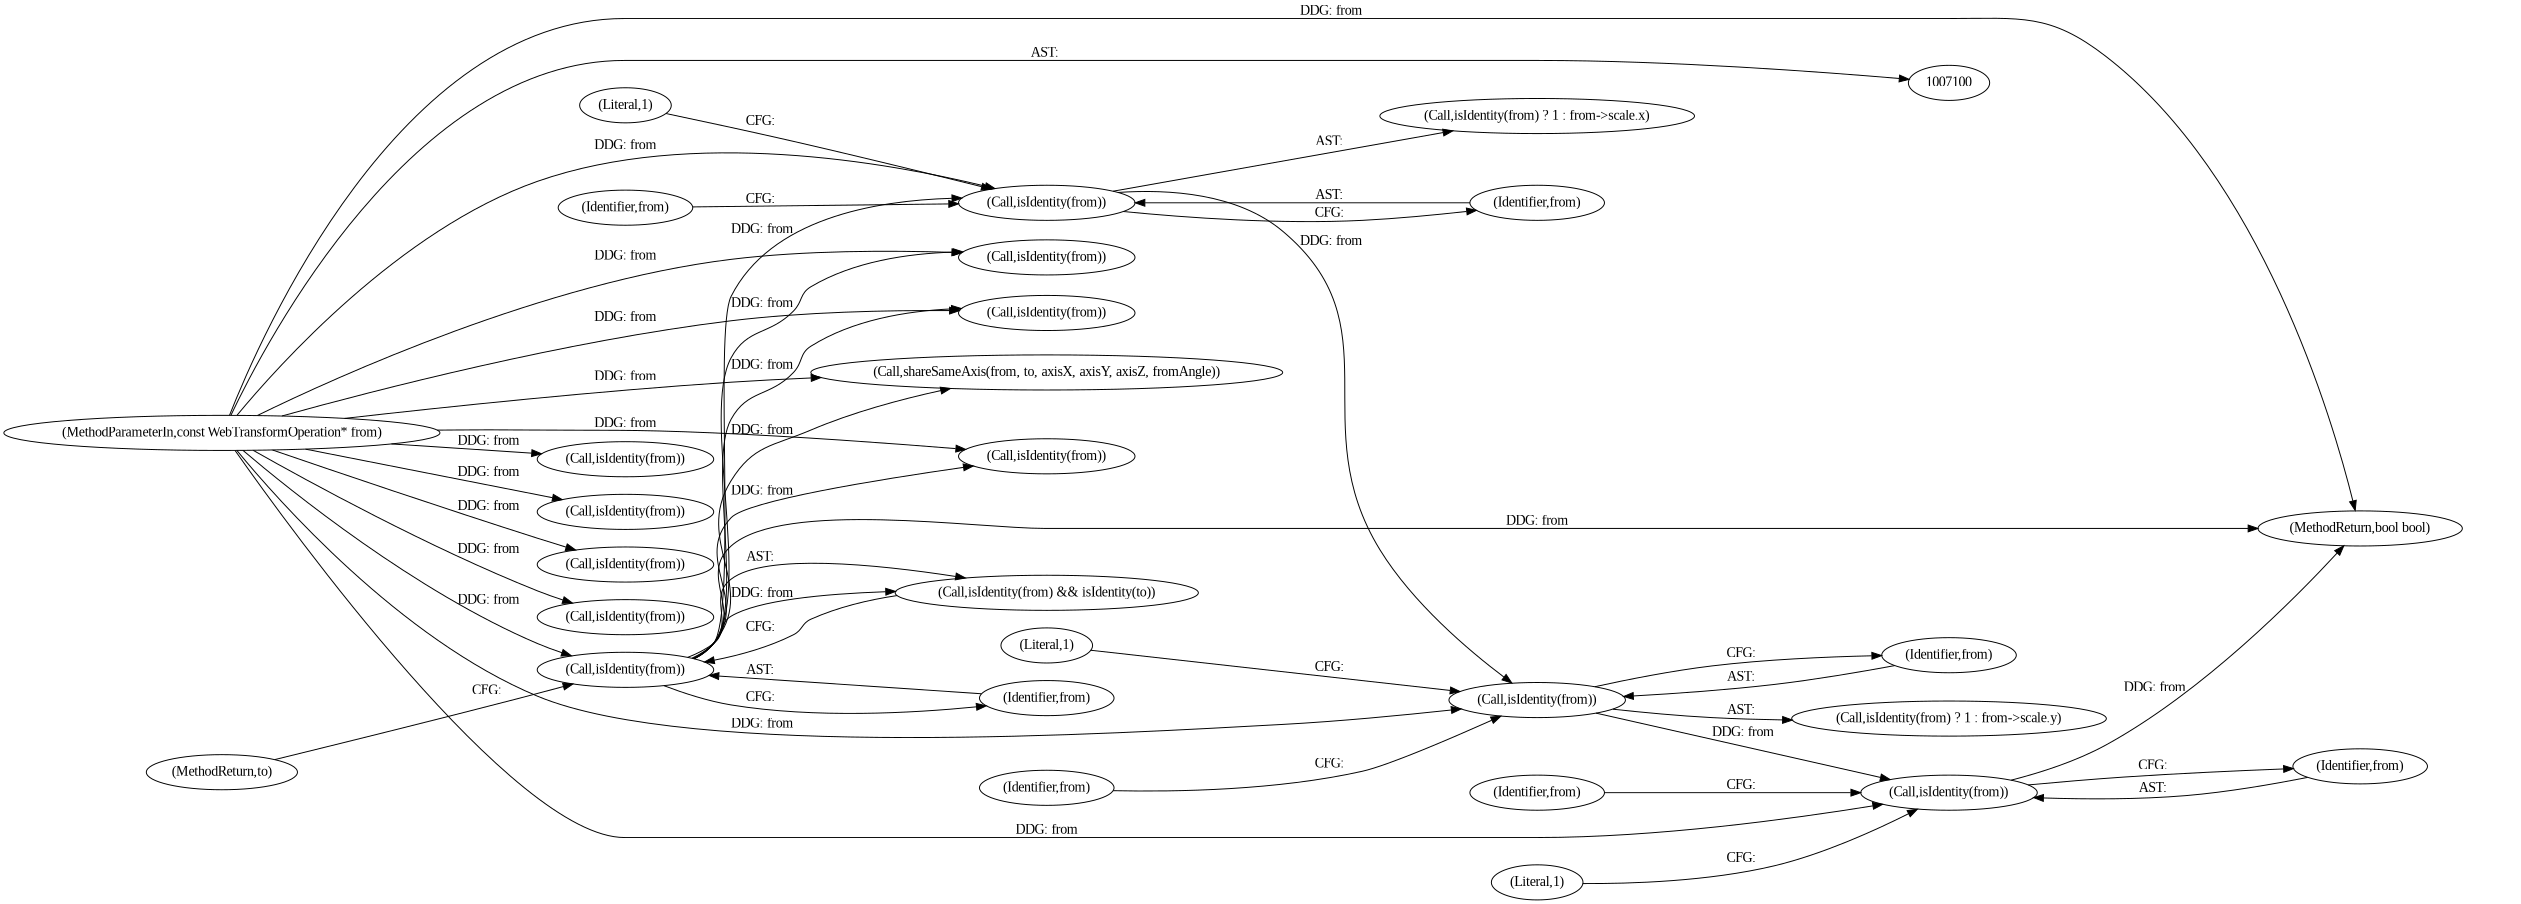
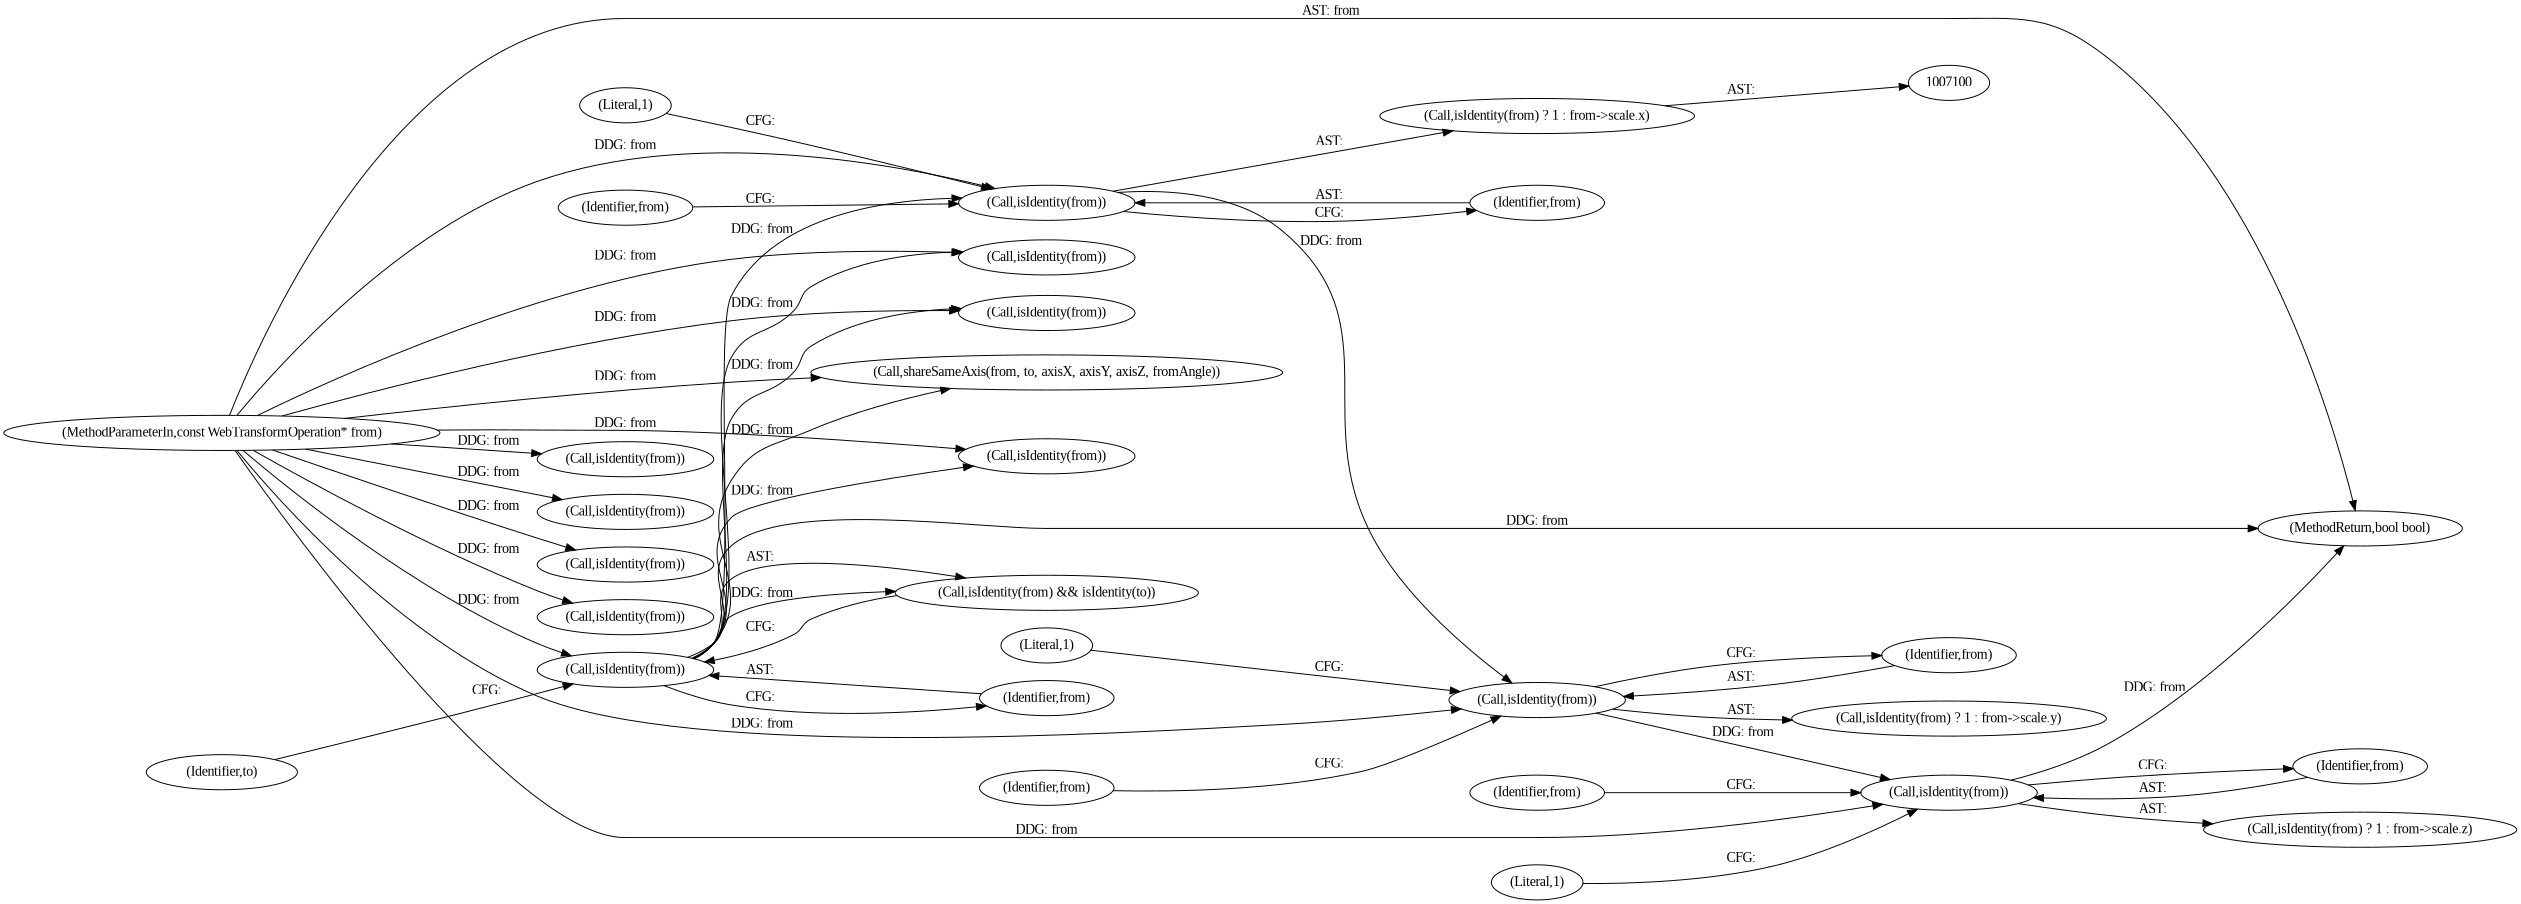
edge "(MethodParameterIn,const WebTransformOperation* from)" -> "(MethodReturn,bool bool)": label "DDG: from" -> "AST: from"
edge "(MethodParameterIn,const WebTransformOperation* from)" -> "1007100": now "(Call,isIdentity(from) ? 1 : from->scale.x)" -> "1007100"
node "(MethodReturn,to)": label "(MethodReturn,to)" -> "(Identifier,to)"
node "(Call,isIdentity(from) ? 1 : from->scale.z)": added
